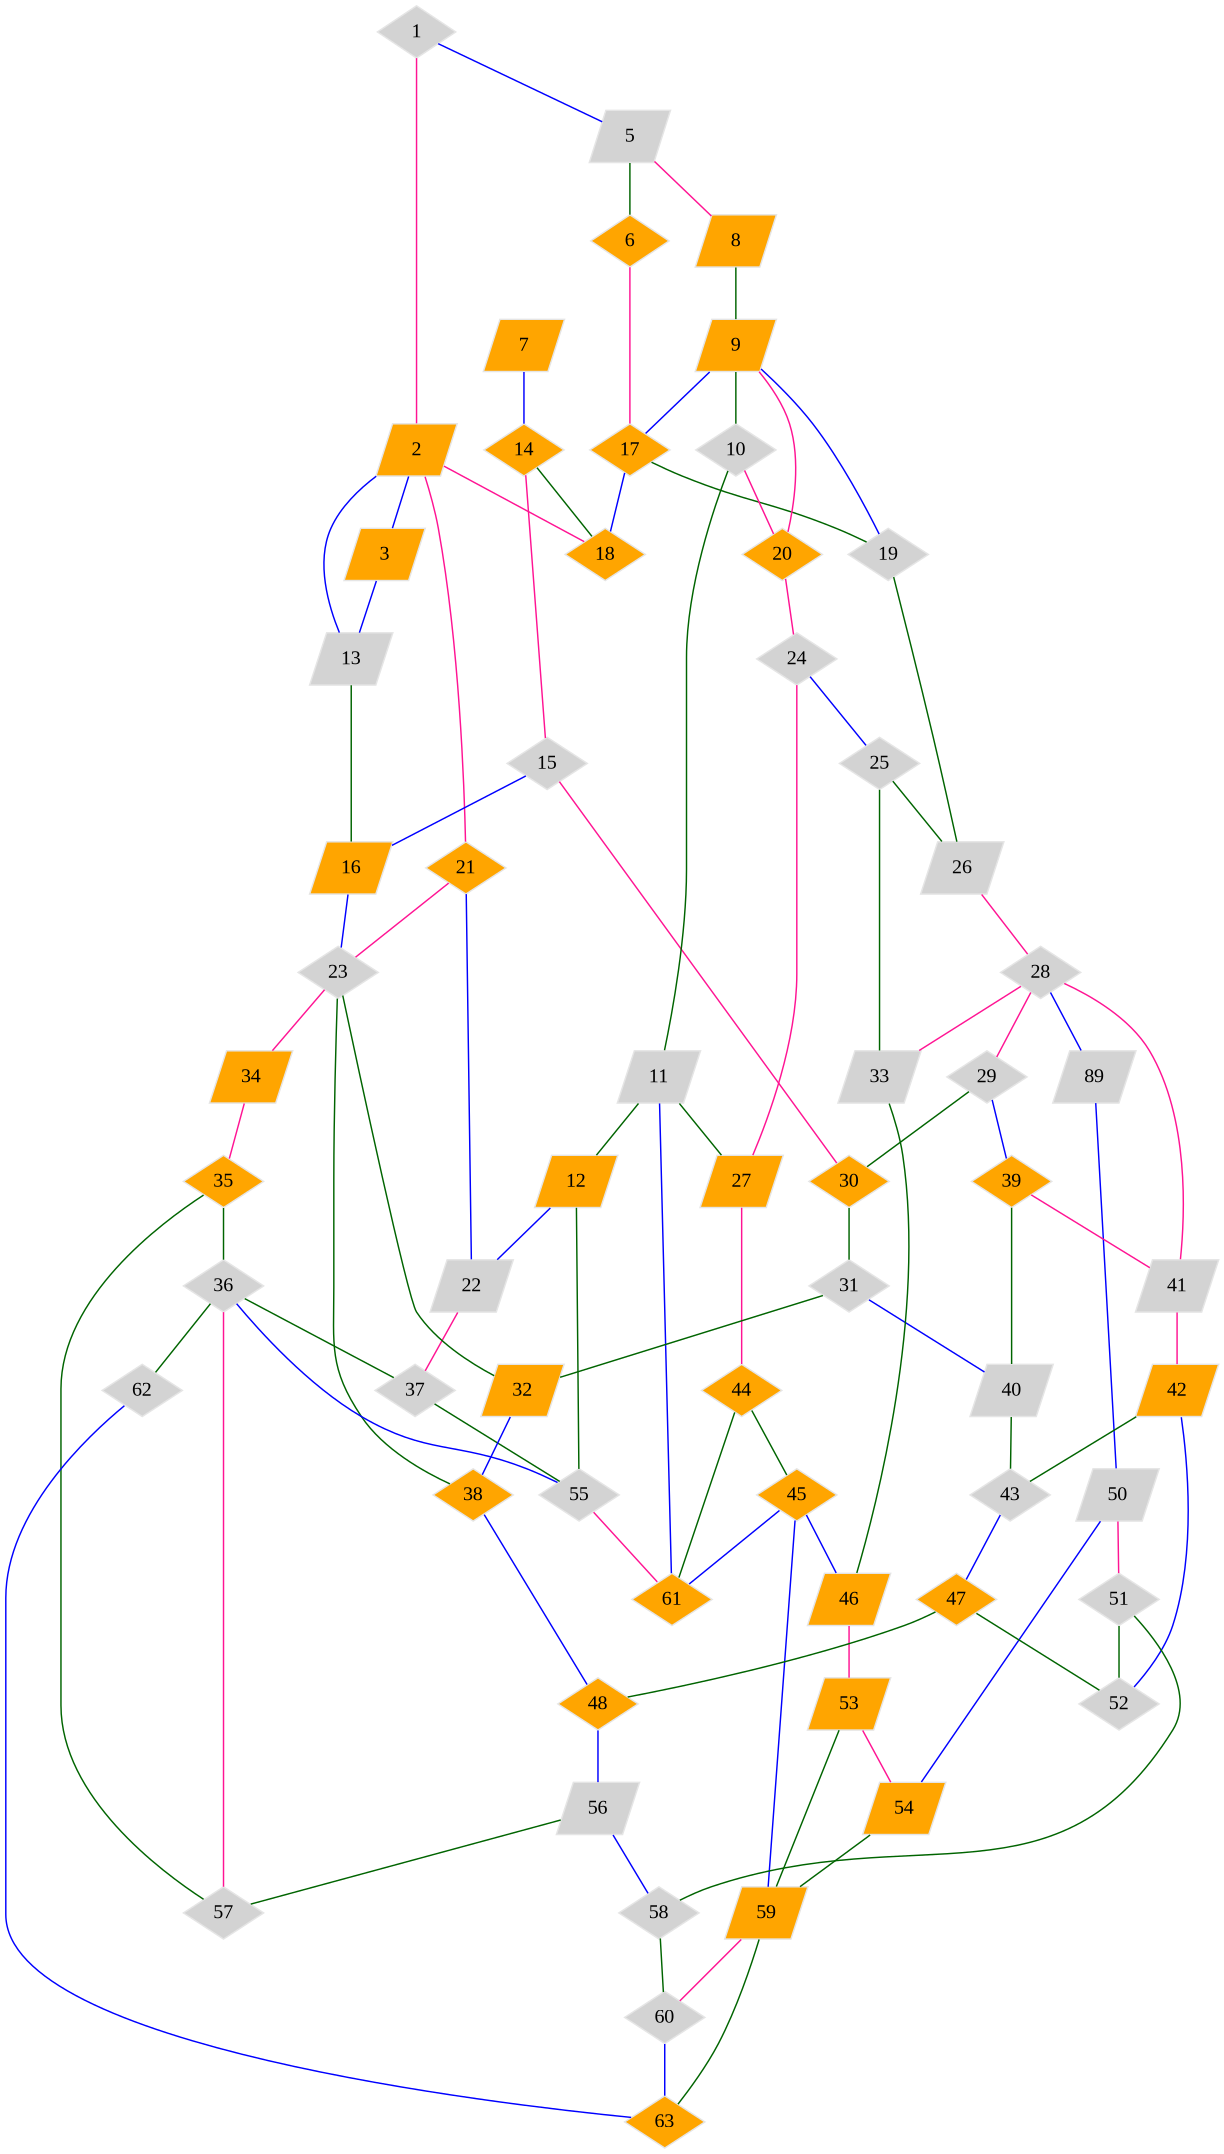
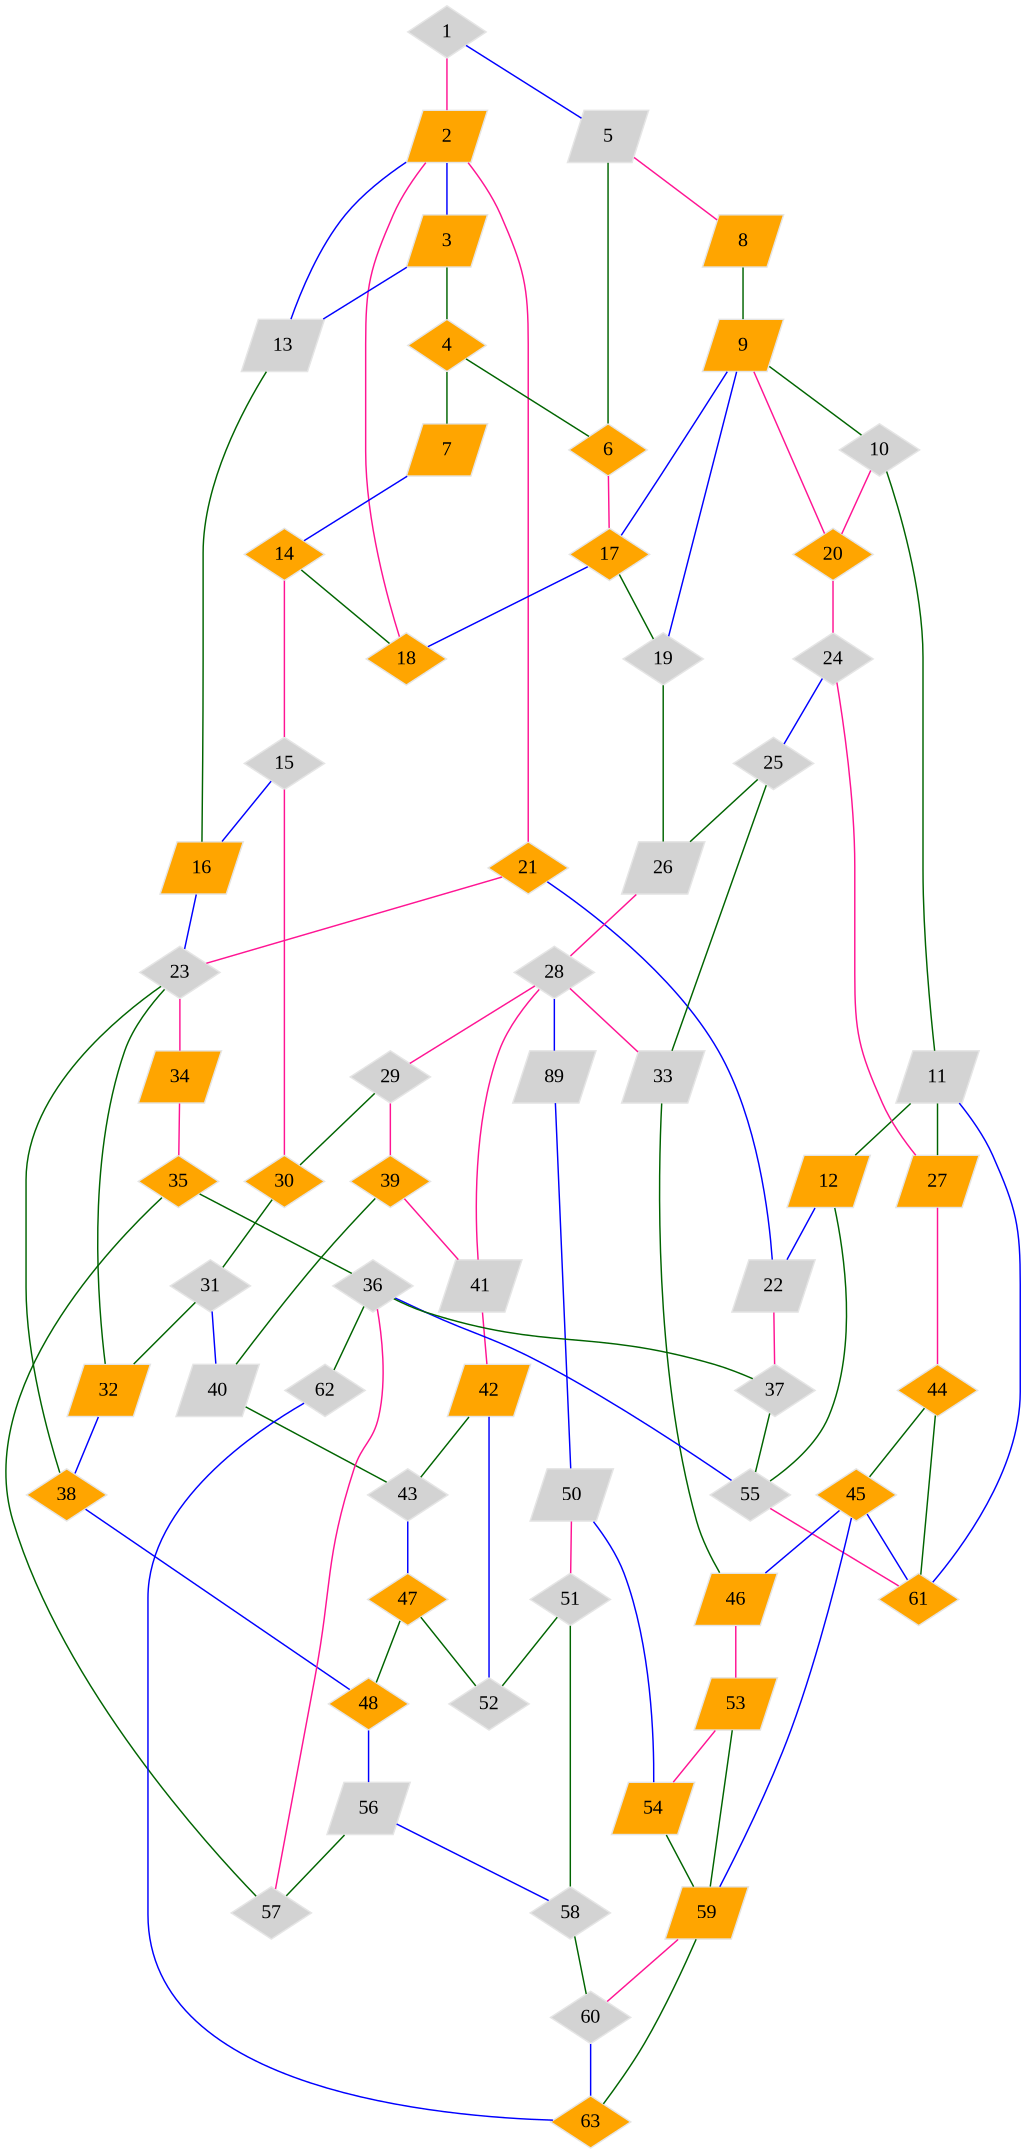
node "4": added
edge "29" -- "39": color blue -> deeppink
